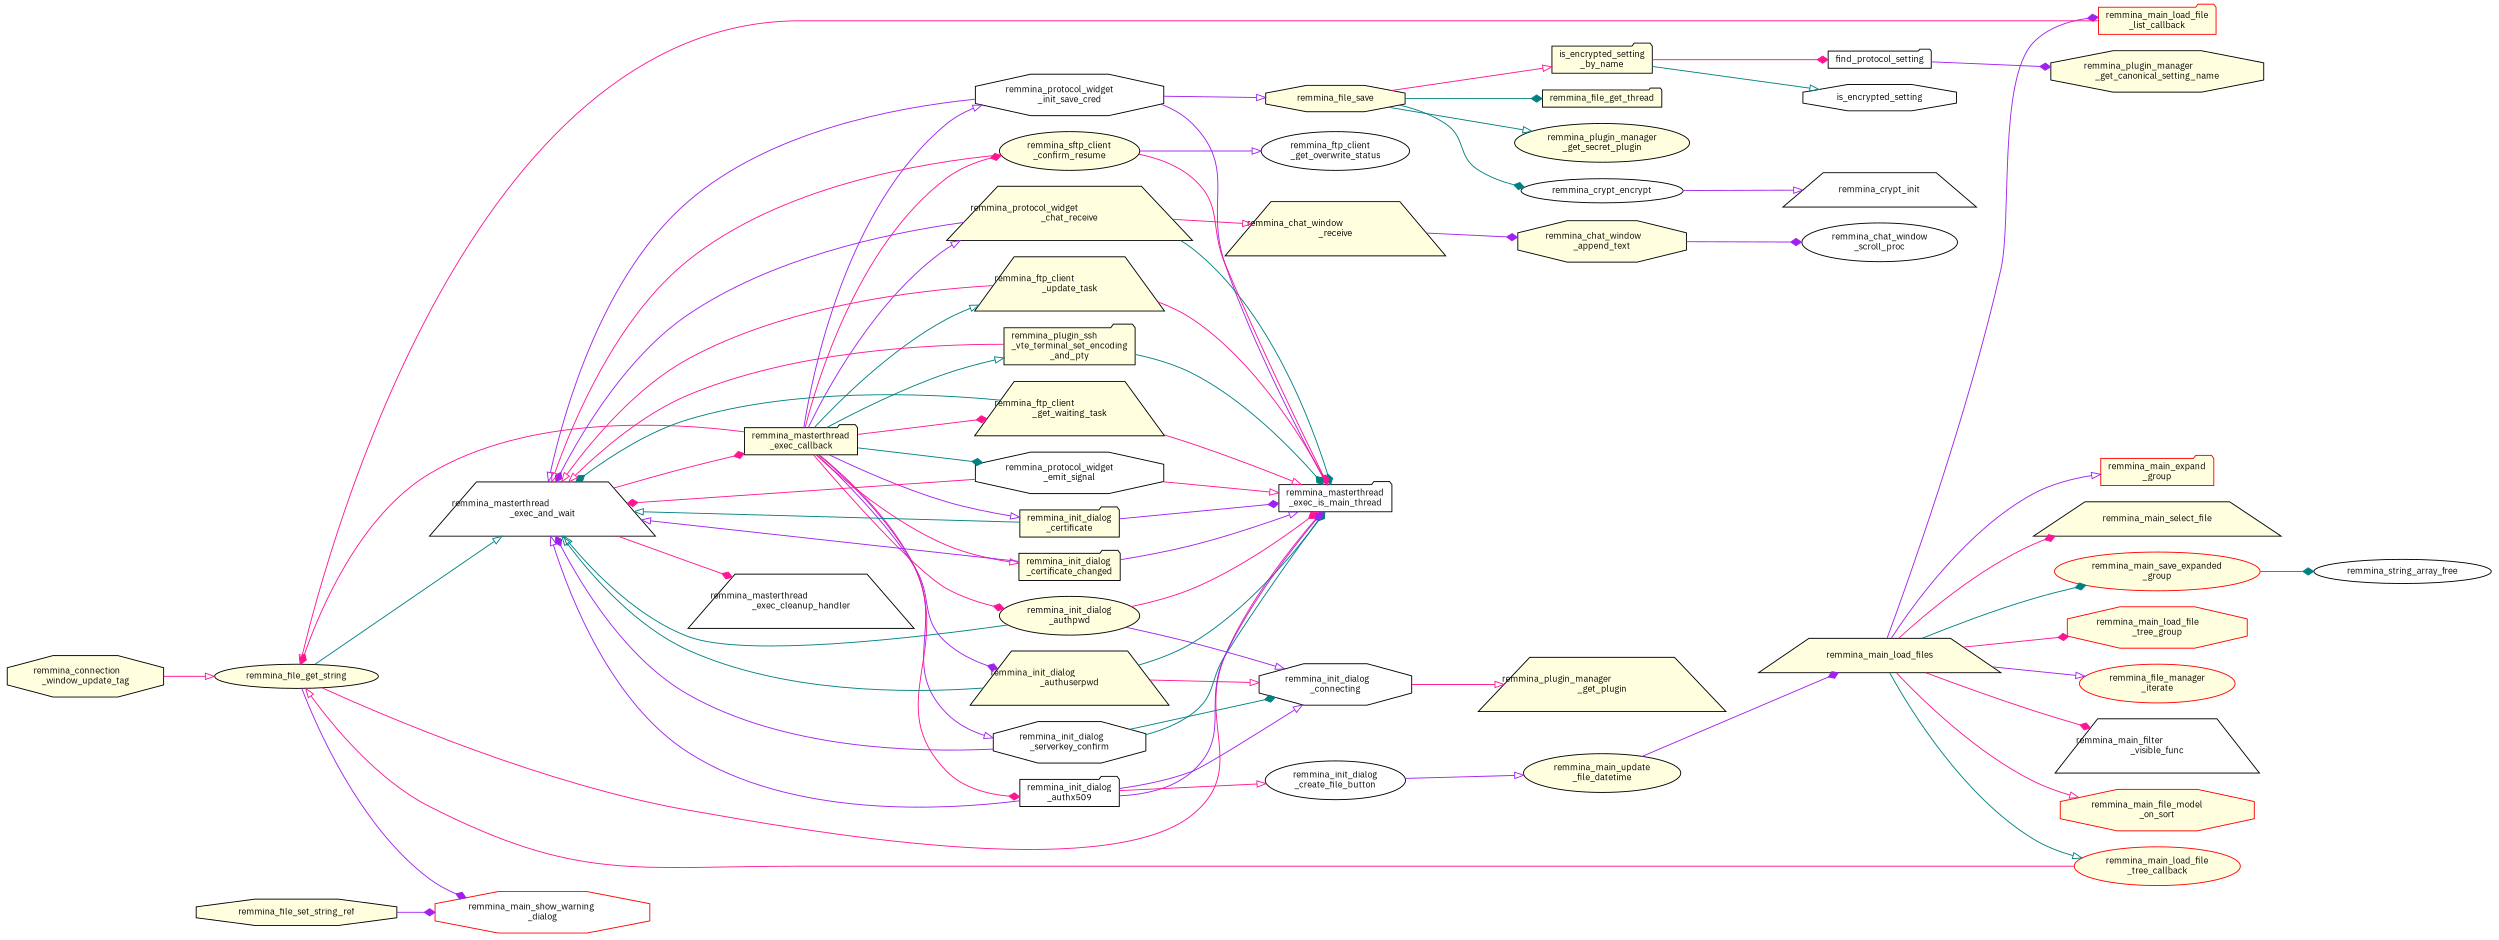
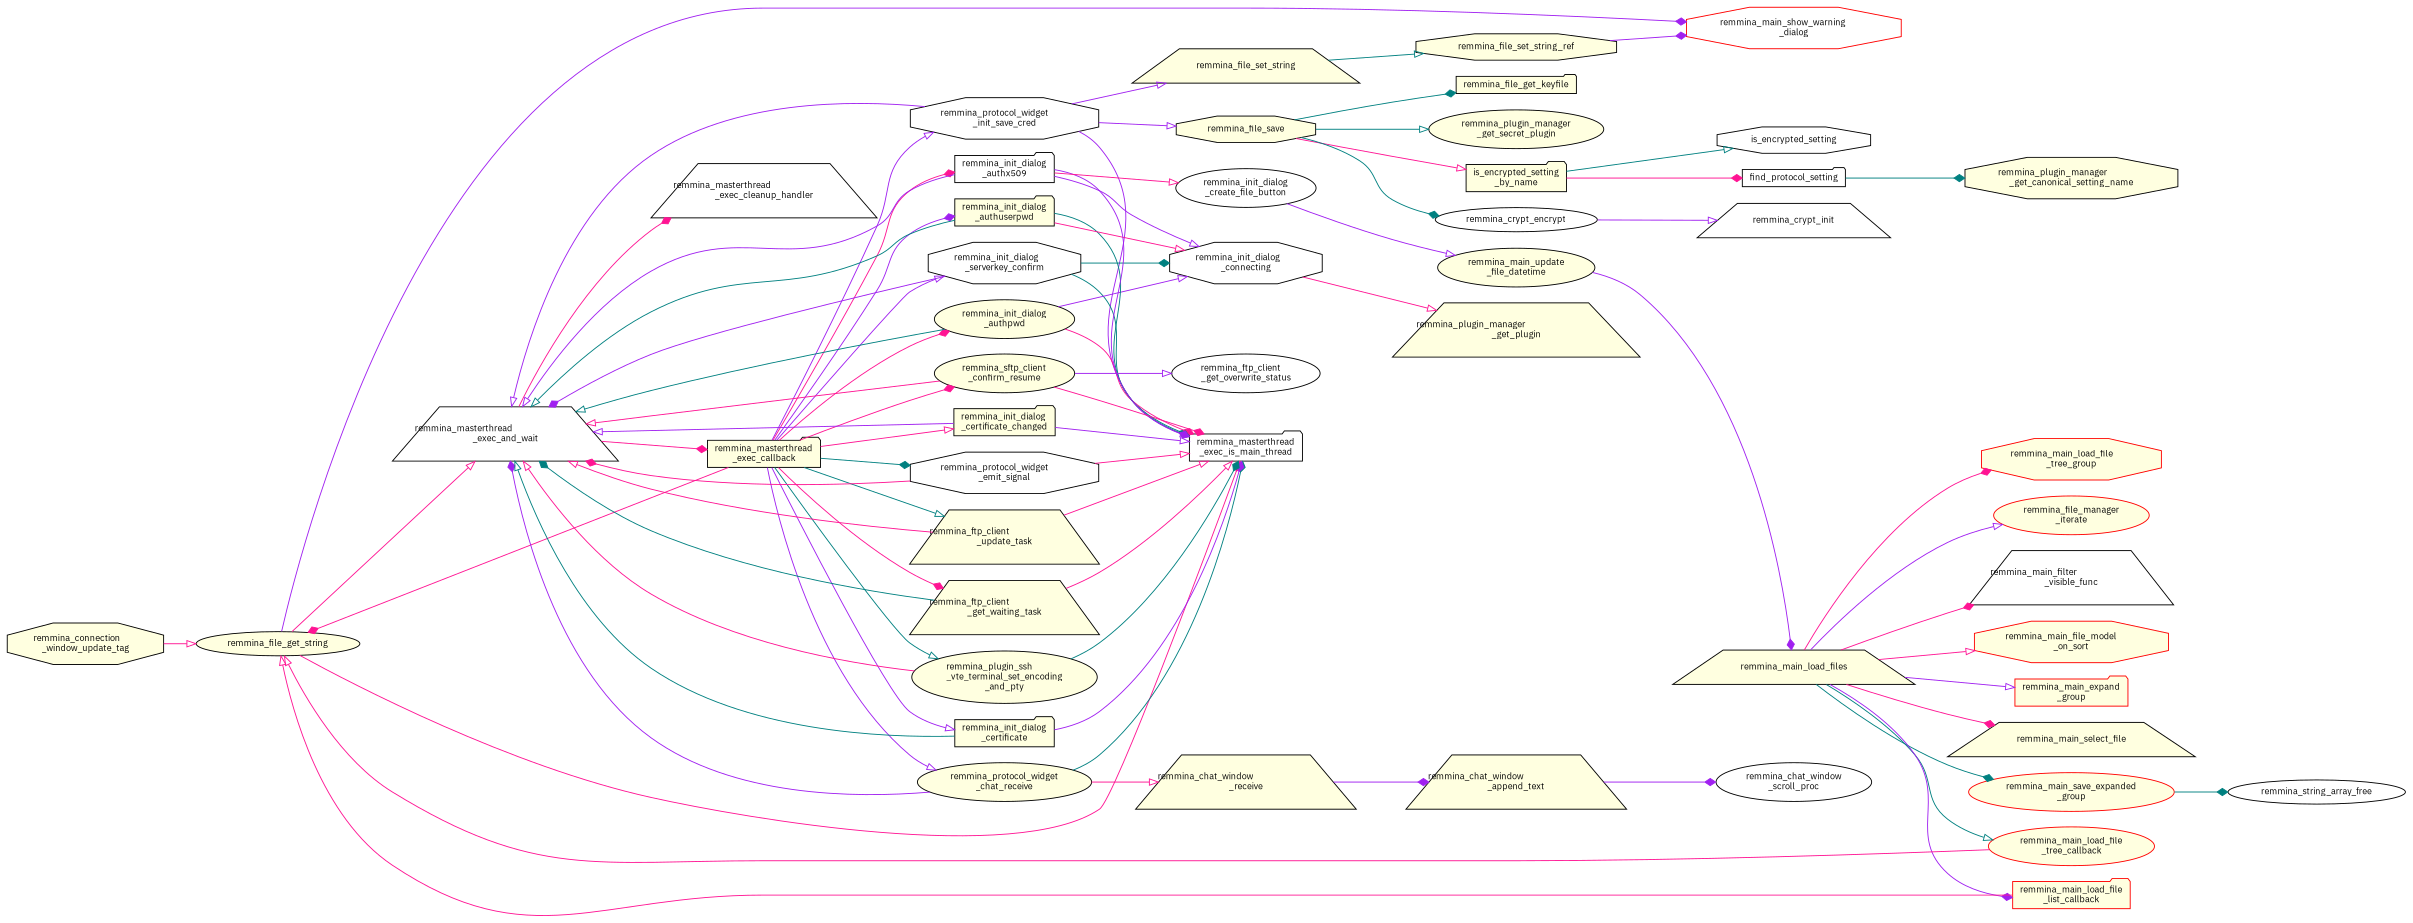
edge "find_protocol_setting" -> "remmina_plugin_manager _get_canonical_setting_name": color purple -> teal
node "remmina_file_set_string": added
node "remmina_file_get_thread": label "remmina_file_get_thread" -> "remmina_file_get_keyfile"
node "remmina_protocol_widget _chat_receive": shape trapezium -> ellipse
node "remmina_chat_window _append_text": shape octagon -> trapezium
node "remmina_plugin_ssh _vte_terminal_set_encoding _and_pty": shape folder -> ellipse
edge "remmina_file_get_string" -> "remmina_masterthread _exec_and_wait": color teal -> deeppink
node "remmina_init_dialog _authuserpwd": shape trapezium -> folder
